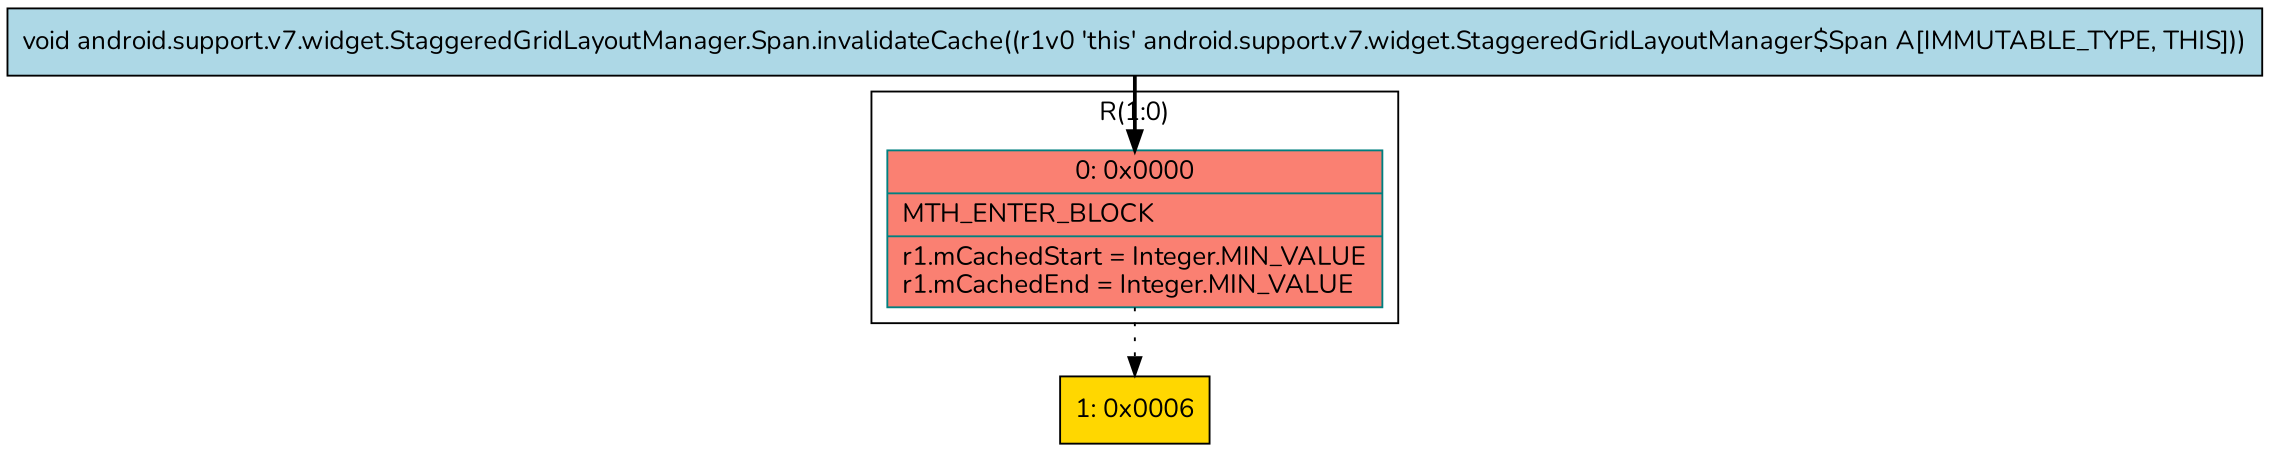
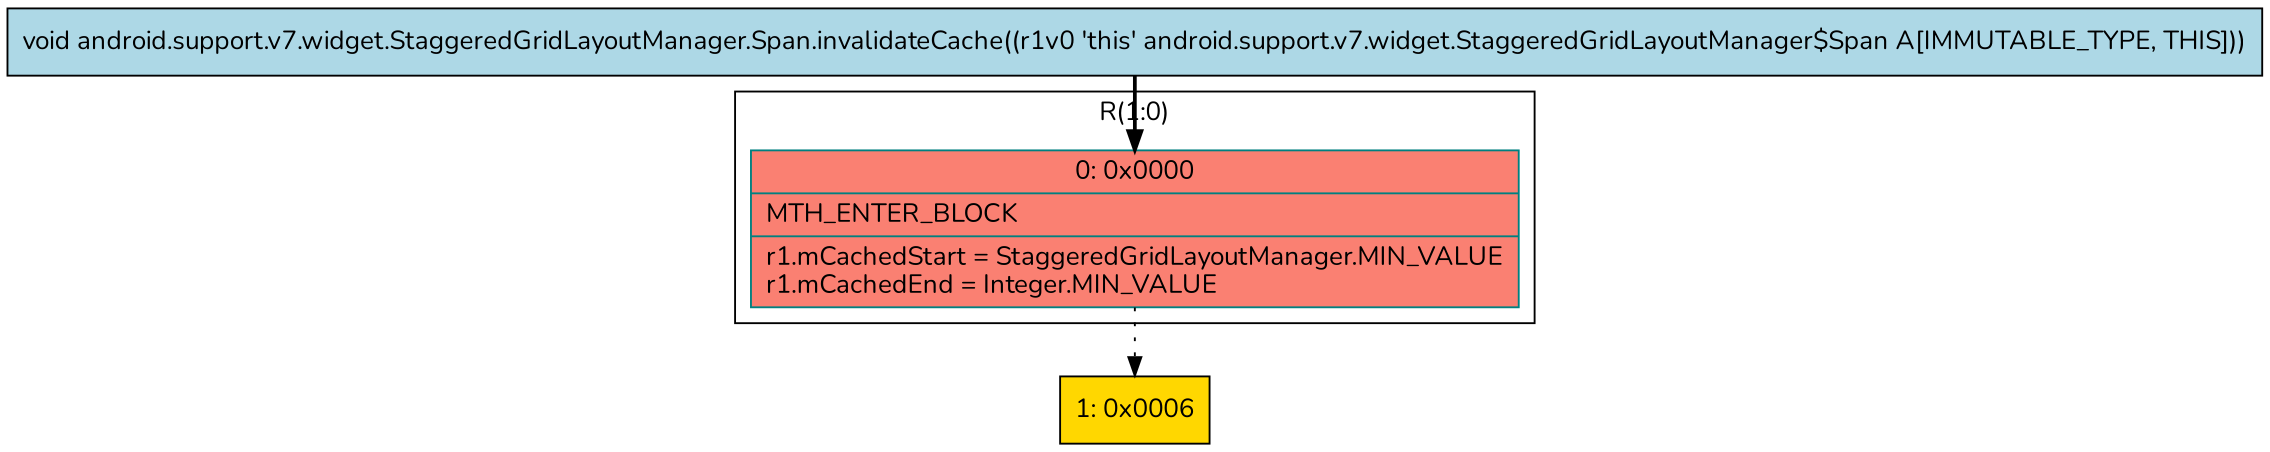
node "0: 0x0000": text "r1.mCachedStart = Integer.MIN_VALUE" -> "r1.mCachedStart = StaggeredGridLayoutManager.MIN_VALUE"
